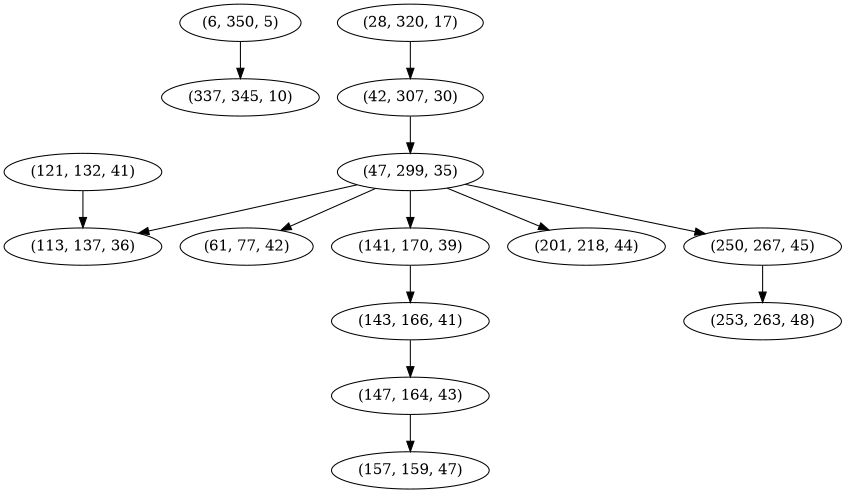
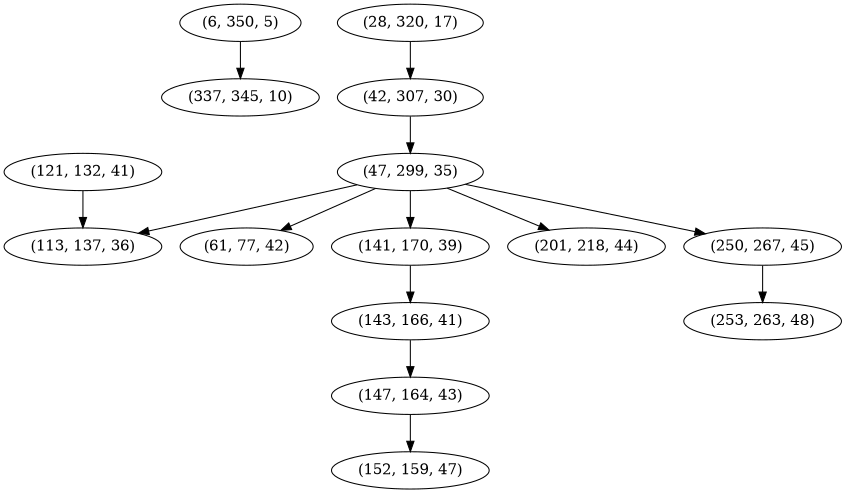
node "(157, 159, 47)": label "(157, 159, 47)" -> "(152, 159, 47)"
